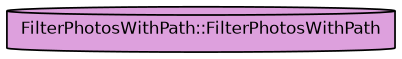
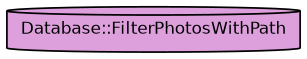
node "FilterPhotosWithPath::FilterPhotosWithPath": label "FilterPhotosWithPath::FilterPhotosWithPath" -> "Database::FilterPhotosWithPath"
